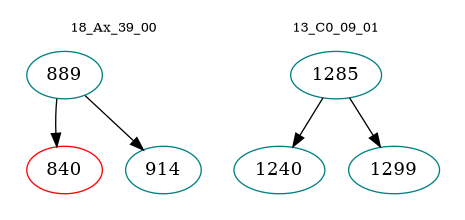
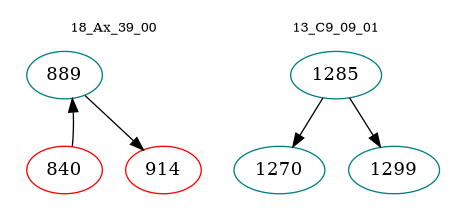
cluster "13_C0_09_01": label "13_C0_09_01" -> "13_C9_09_01"
edge "889" -> "840": reversed
node "914": color teal -> red
node "1240": label "1240" -> "1270"
